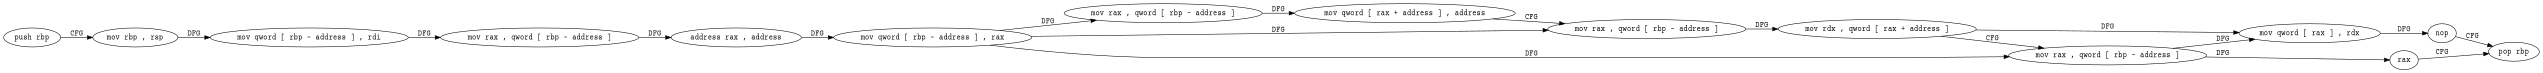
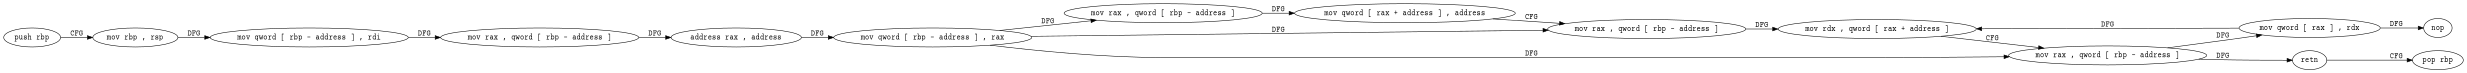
edge "mov rdx , qword [ rax + address ]" -> "mov qword [ rax ] , rdx": reversed
edge "nop" -> "pop rbp": removed, label "CFG"
node "rax": label "rax" -> "retn"
